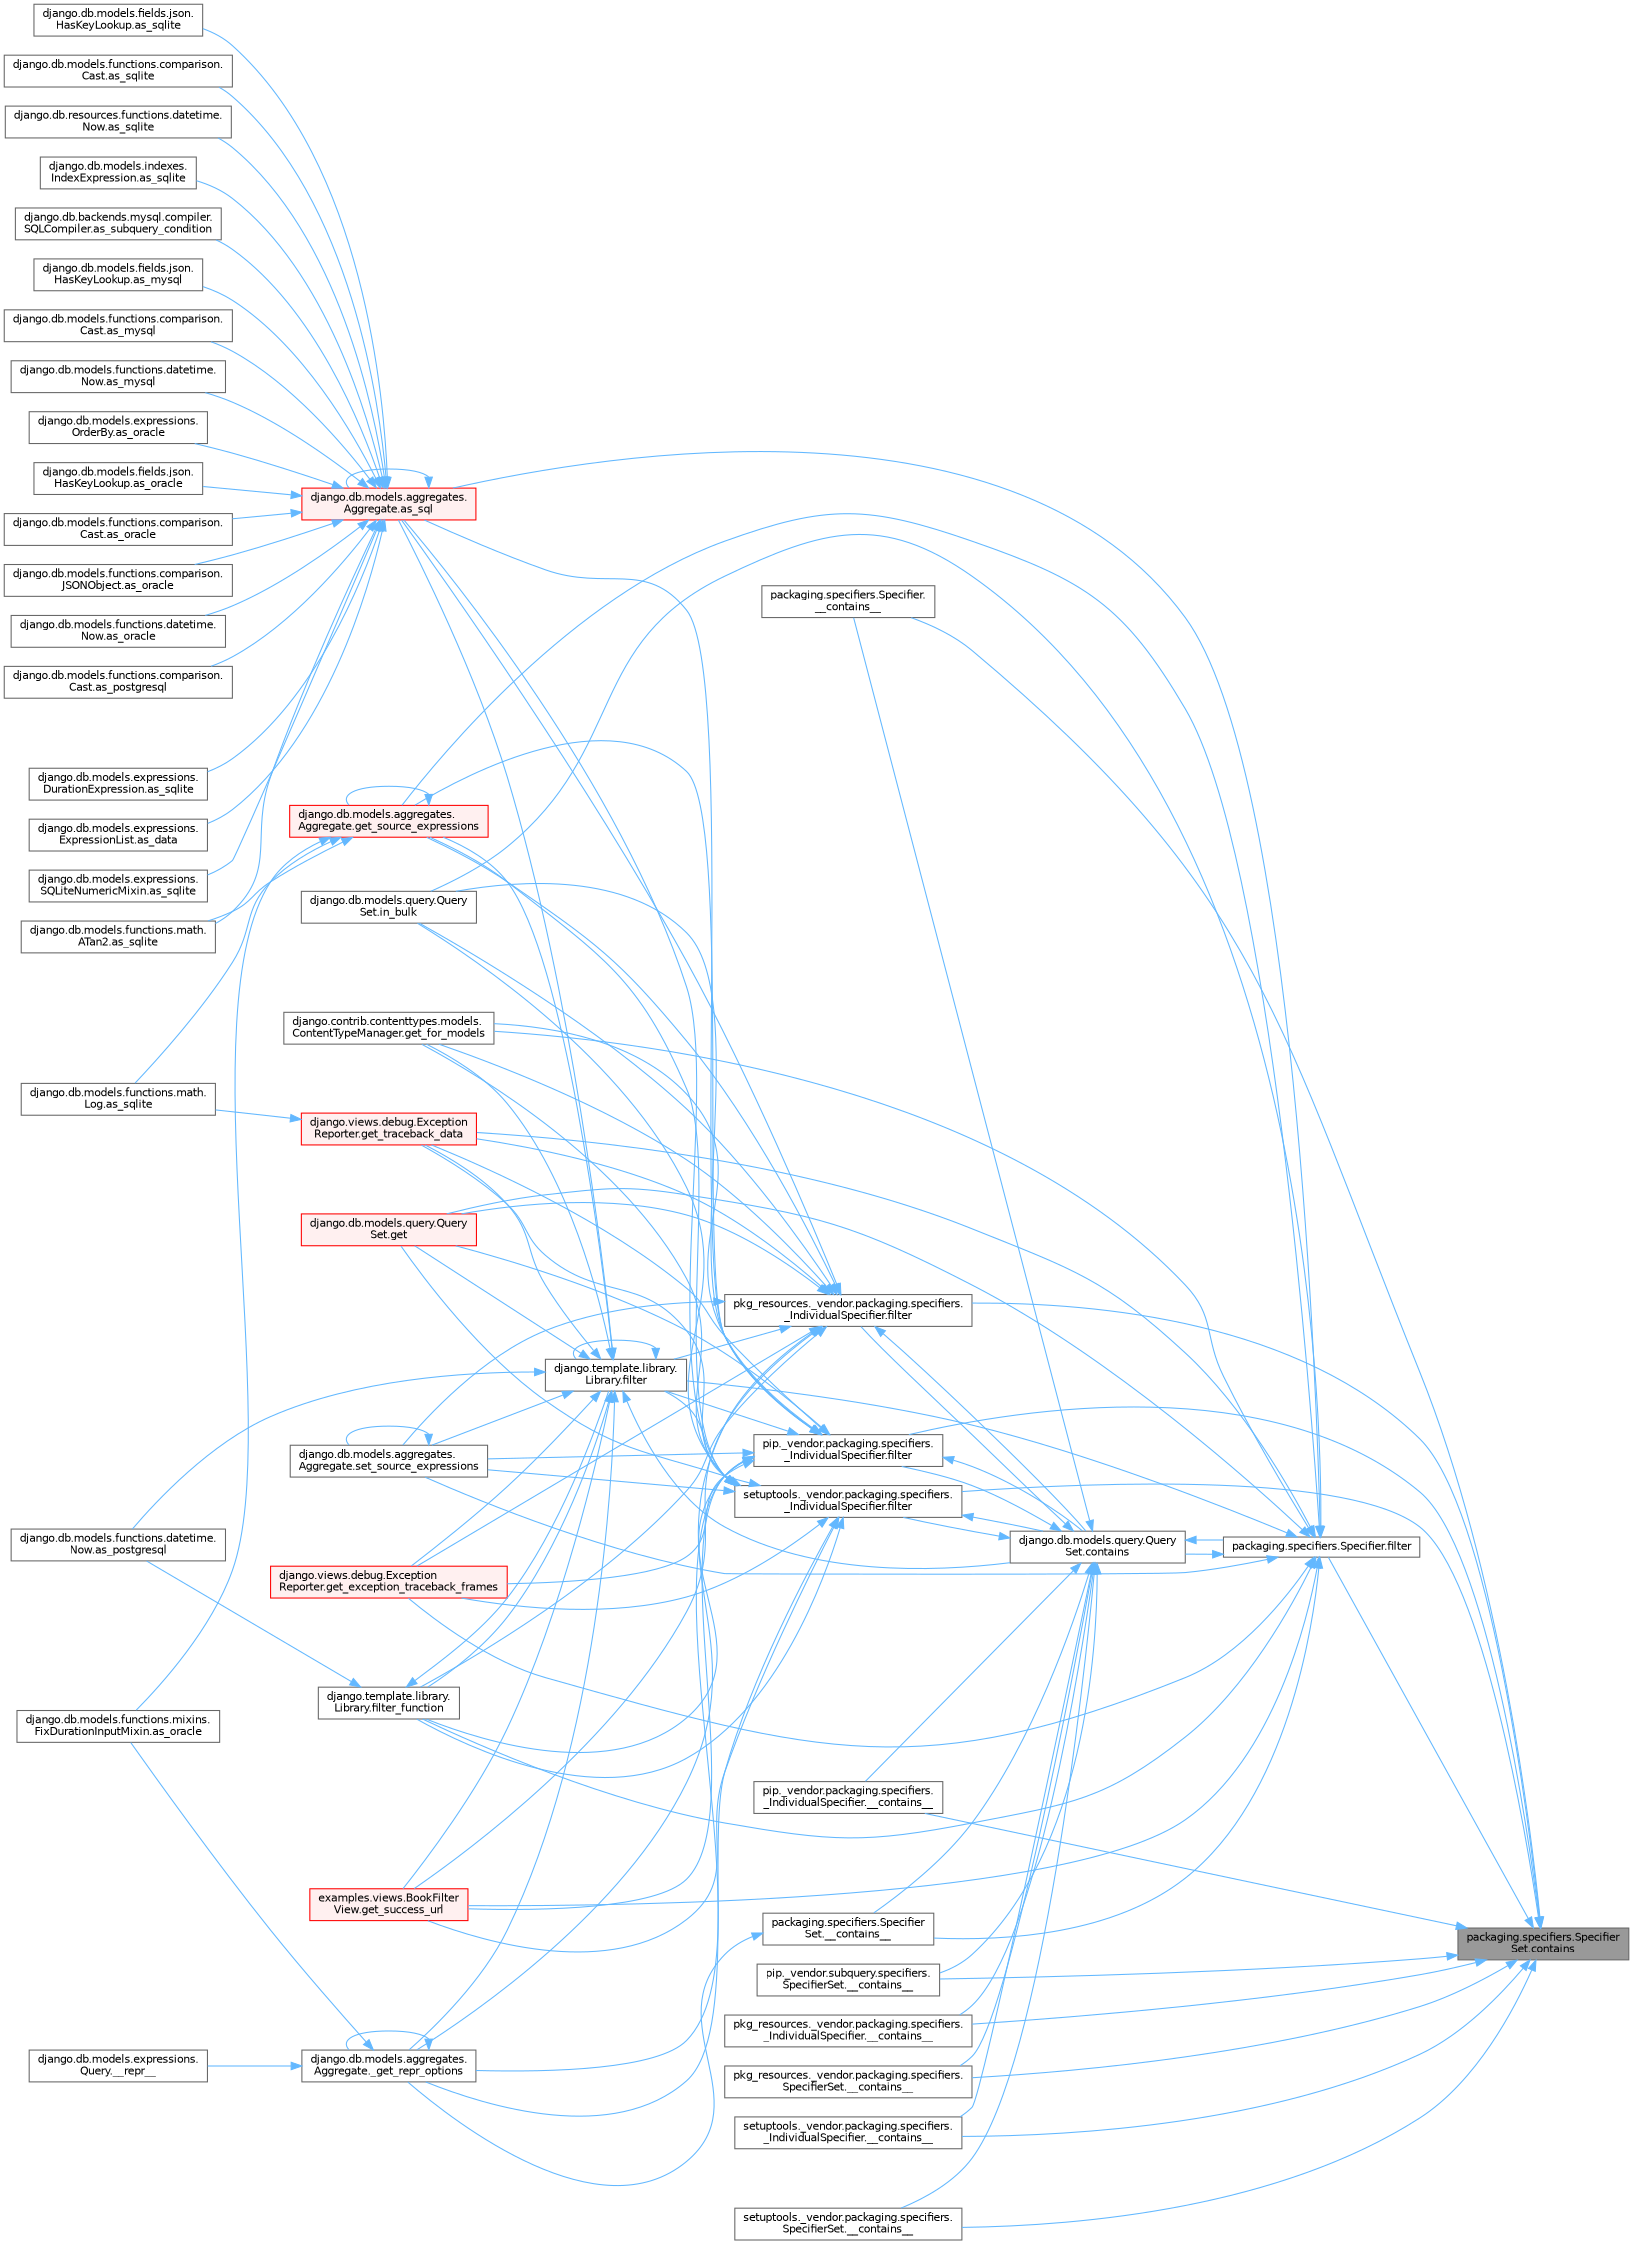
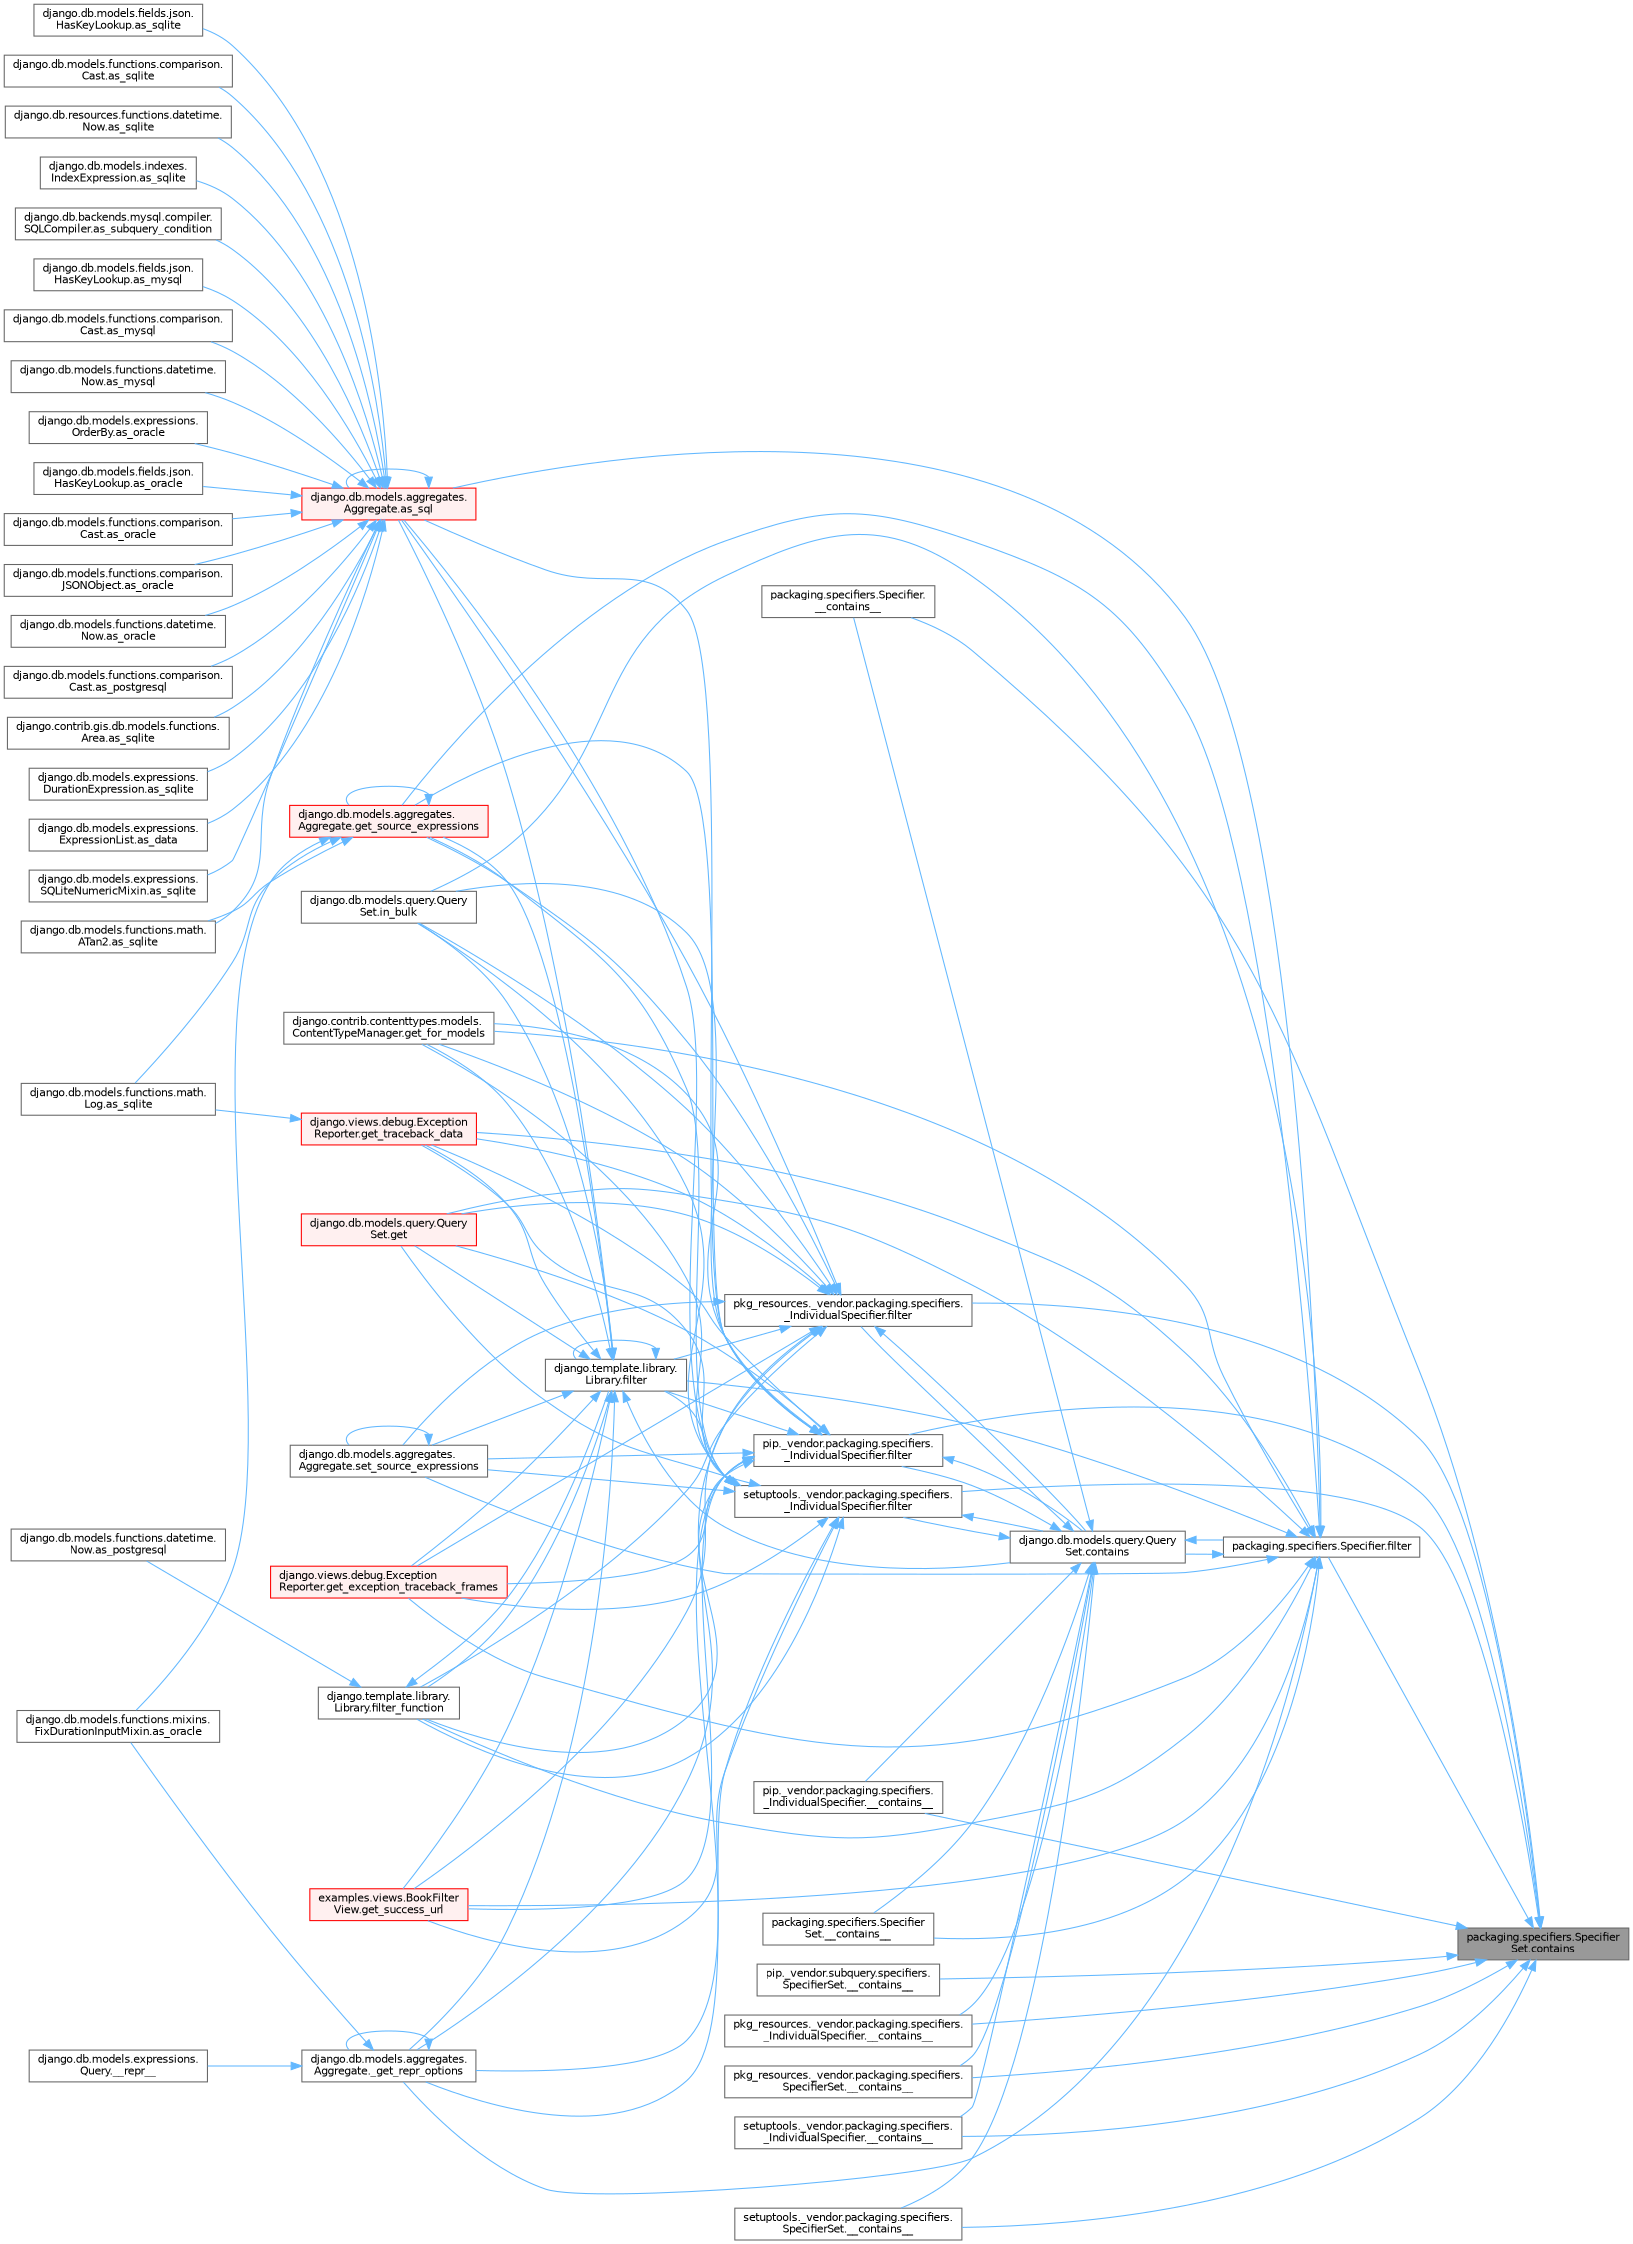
node "django.contrib.gis.db.models.functions. Area.as_sqlite": added
edge "django.db.models.functions.datetime. Now.as_postgresql" -> "django.template.library. Library.filter": now "django.db.models.query.Query Set.in_bulk" -> "django.template.library. Library.filter"
edge "pip._vendor.subquery.specifiers. SpecifierSet.__contains__" -> "django.db.models.query.Query Set.contains": removed
edge "django.db.models.aggregates. Aggregate._get_repr_options" -> "packaging.specifiers.Specifier Set.__contains__": now "django.db.models.aggregates. Aggregate._get_repr_options" -> "packaging.specifiers.Specifier.filter"
